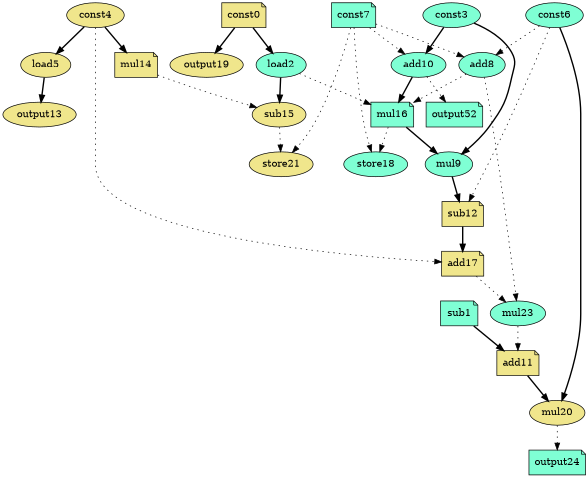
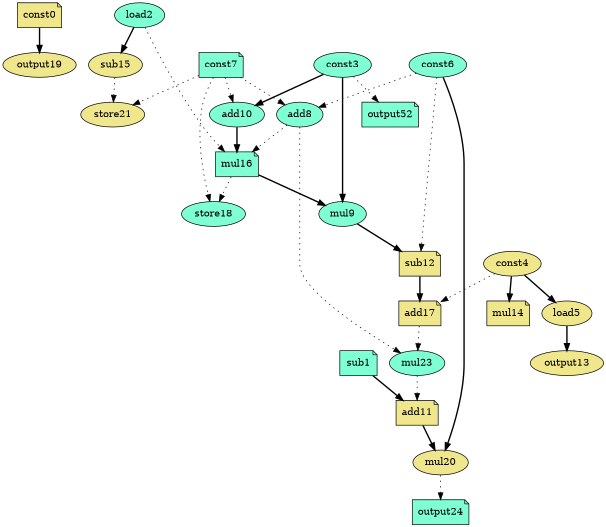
edge "const0" -> "load2": removed
edge "add10" -> "output52": now "const3" -> "output52"
edge "mul14" -> "sub15": removed
